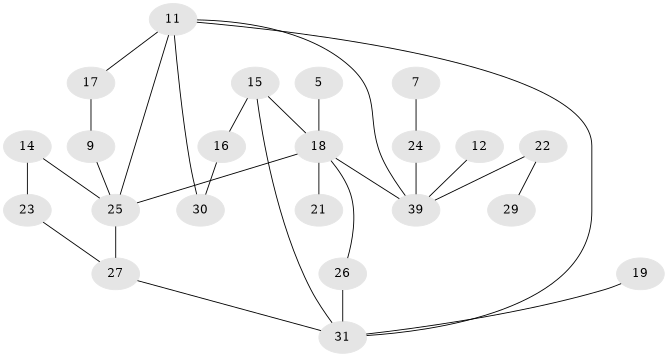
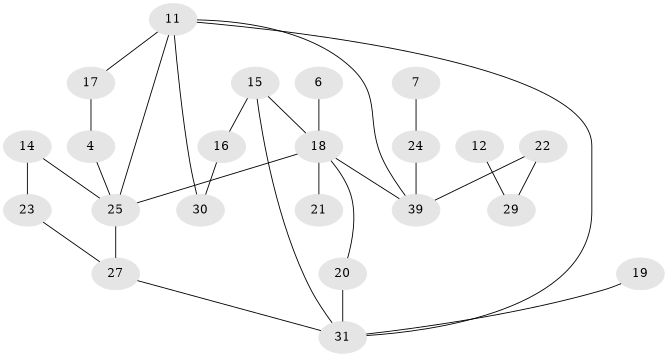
node "5": label "5" -> "6"
node "9": label "9" -> "4"
edge "12" -- "39": now "12" -- "29"
node "26": label "26" -> "20"
